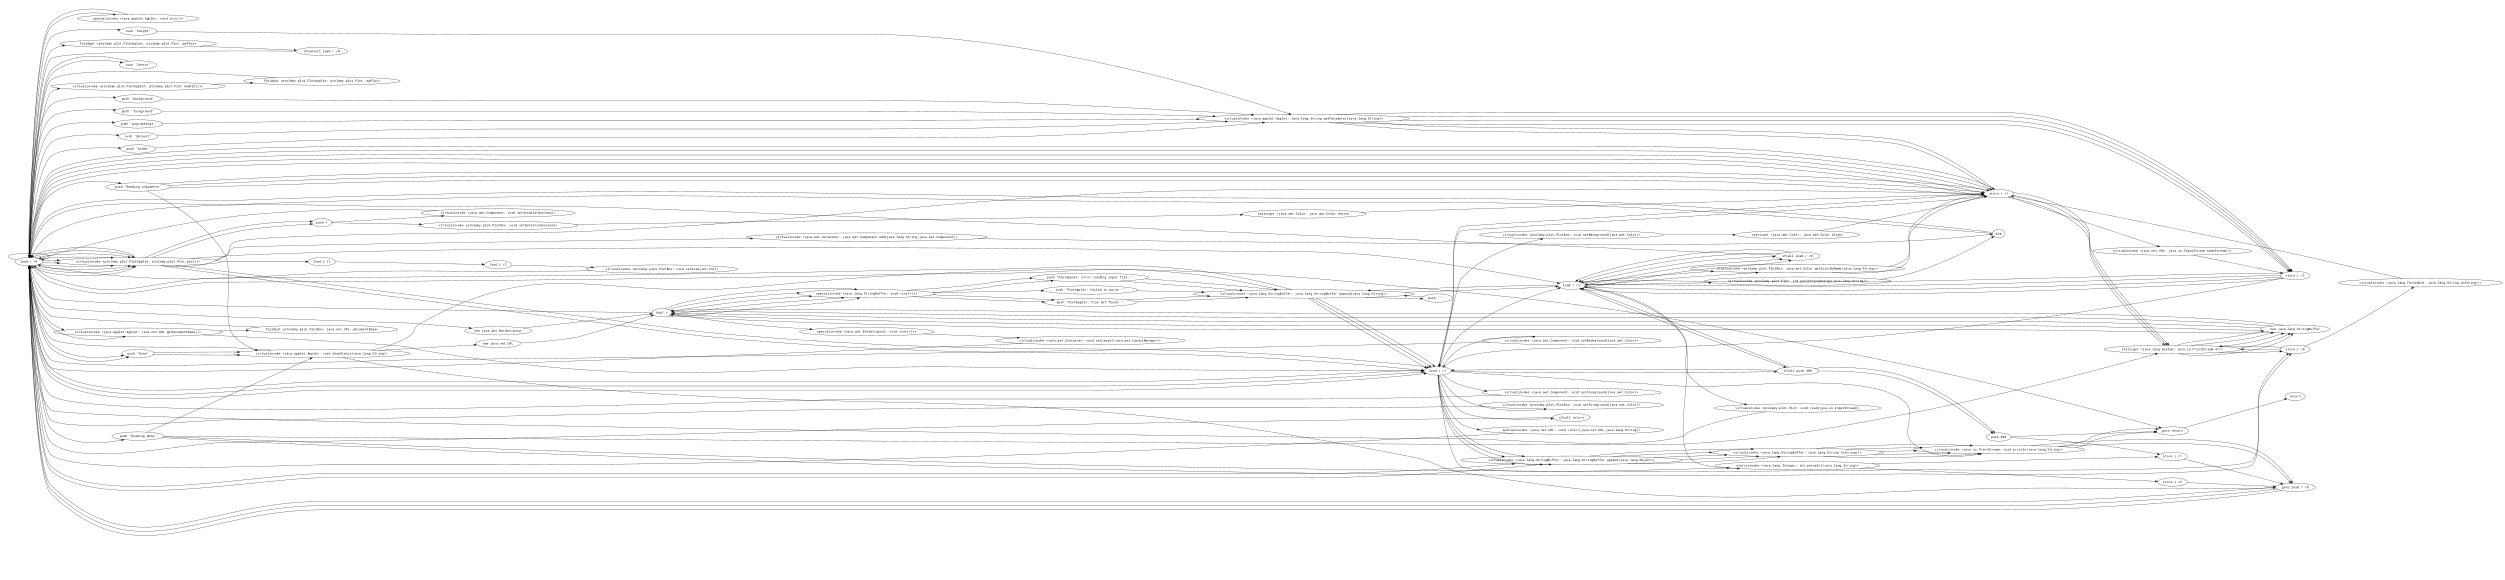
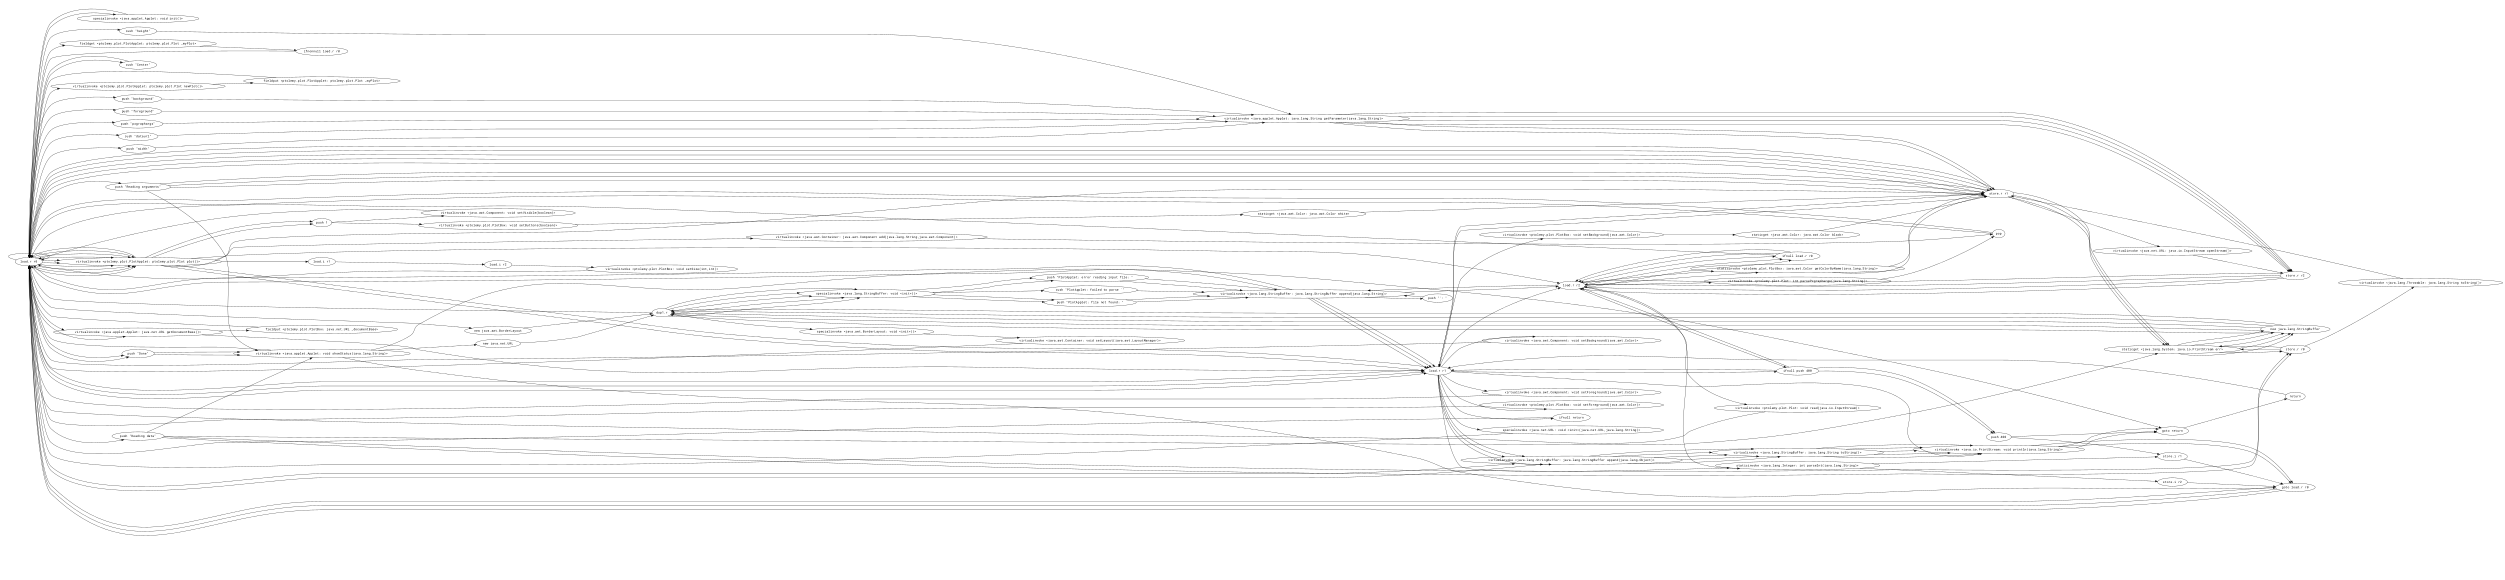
edge "store.r r2" -> "load.r r1": now "return" -> "load.r r1"
